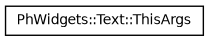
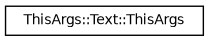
node "PhWidgets::Text::ThisArgs": label "PhWidgets::Text::ThisArgs" -> "ThisArgs::Text::ThisArgs"
